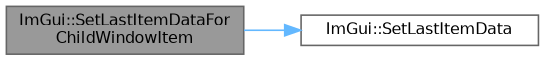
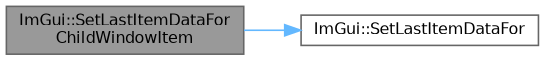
node "ImGui::SetLastItemData": label "ImGui::SetLastItemData" -> "ImGui::SetLastItemDataFor"
